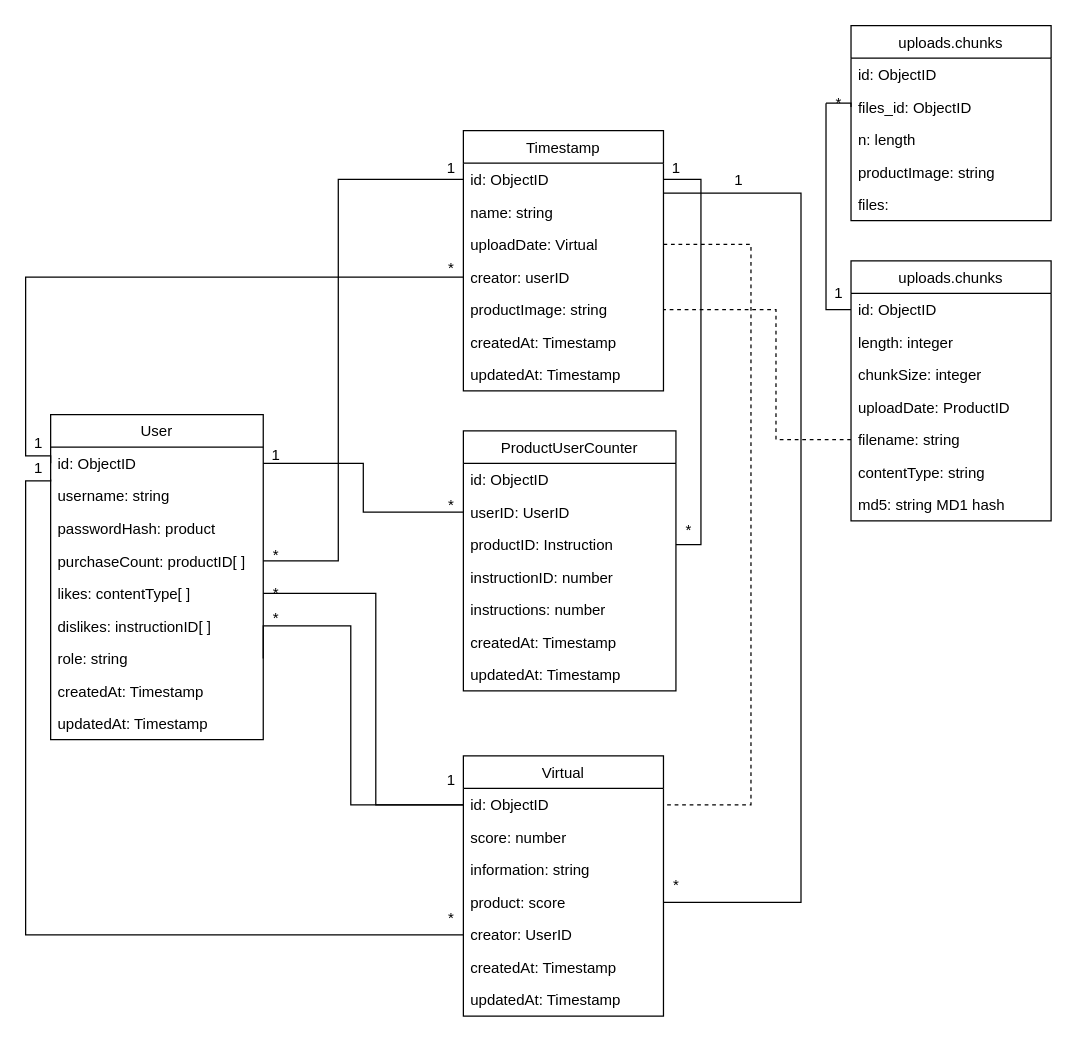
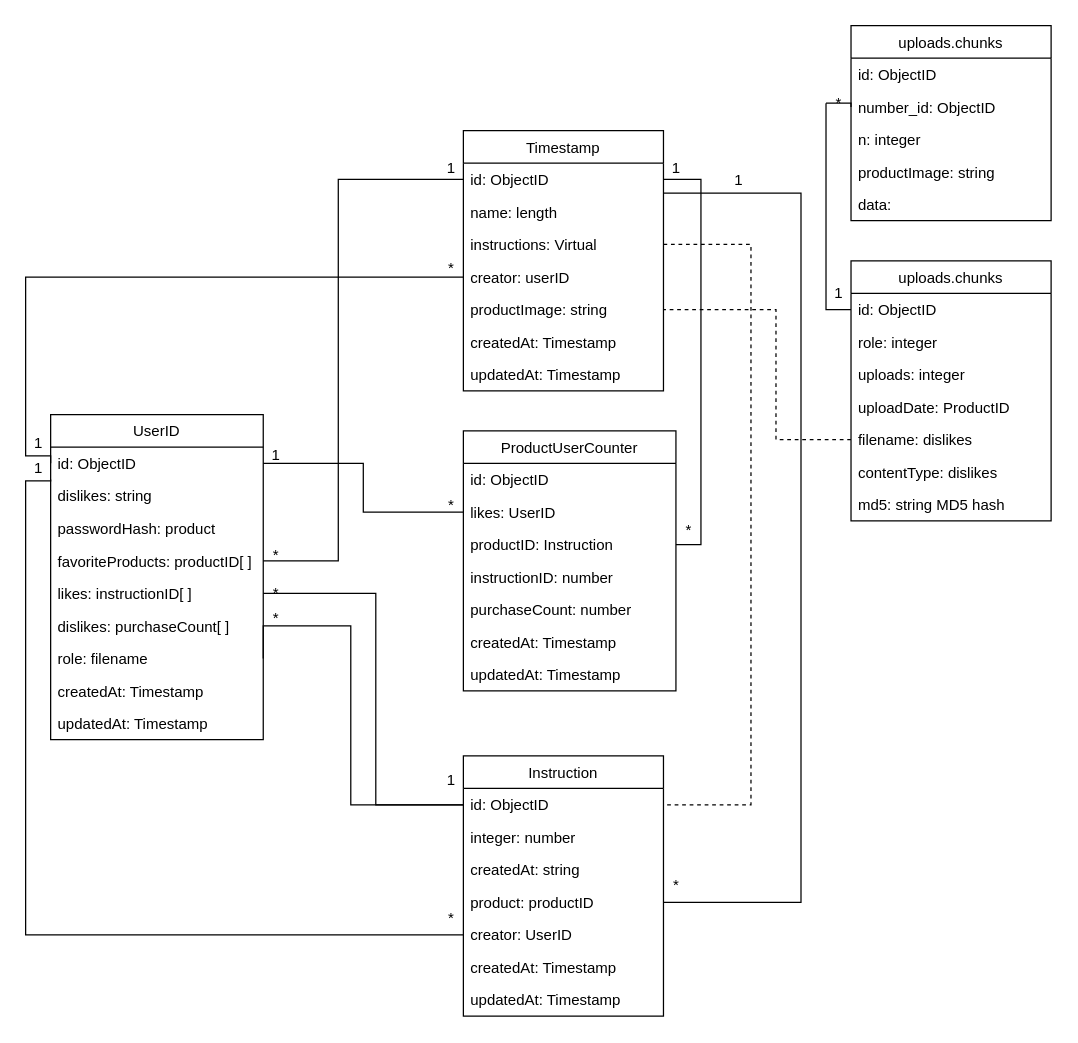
node "files_id: ObjectID": label "files_id: ObjectID" -> "number_id: ObjectID"
node "n: length": label "n: length" -> "n: integer"
node "files:": label "files:" -> "data:"
node "name: string": label "name: string" -> "name: length"
node "uploadDate: Virtual": label "uploadDate: Virtual" -> "instructions: Virtual"
node "length: integer": label "length: integer" -> "role: integer"
node "chunkSize: integer": label "chunkSize: integer" -> "uploads: integer"
node "User": label "User" -> "UserID"
node "filename: string": label "filename: string" -> "filename: dislikes"
node "contentType: string": label "contentType: string" -> "contentType: dislikes"
node "username: string": label "username: string" -> "dislikes: string"
node "md5: string MD1 hash": label "md5: string MD1 hash" -> "md5: string MD5 hash"
node "userID: UserID": label "userID: UserID" -> "likes: UserID"
node "purchaseCount: productID[ ]": label "purchaseCount: productID[ ]" -> "favoriteProducts: productID[ ]"
node "likes: contentType[ ]": label "likes: contentType[ ]" -> "likes: instructionID[ ]"
node "instructions: number": label "instructions: number" -> "purchaseCount: number"
node "dislikes: instructionID[ ]": label "dislikes: instructionID[ ]" -> "dislikes: purchaseCount[ ]"
node "role: string": label "role: string" -> "role: filename"
node "Virtual": label "Virtual" -> "Instruction"
node "score: number": label "score: number" -> "integer: number"
node "information: string": label "information: string" -> "createdAt: string"
node "product: score": label "product: score" -> "product: productID"
